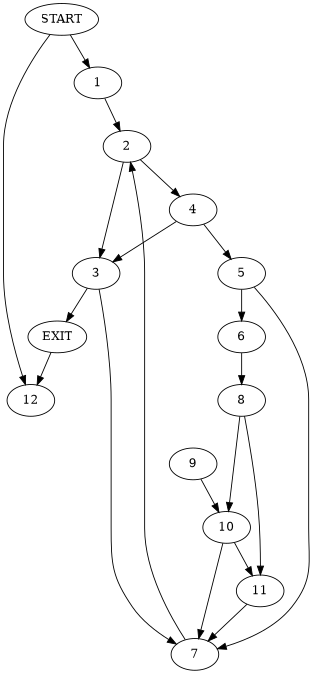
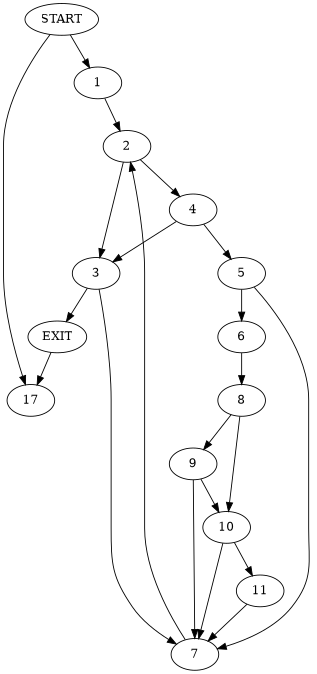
node "12": label "12" -> "17"
edge "8" -> "11": now "8" -> "9"
edge "9" -> "7": added
